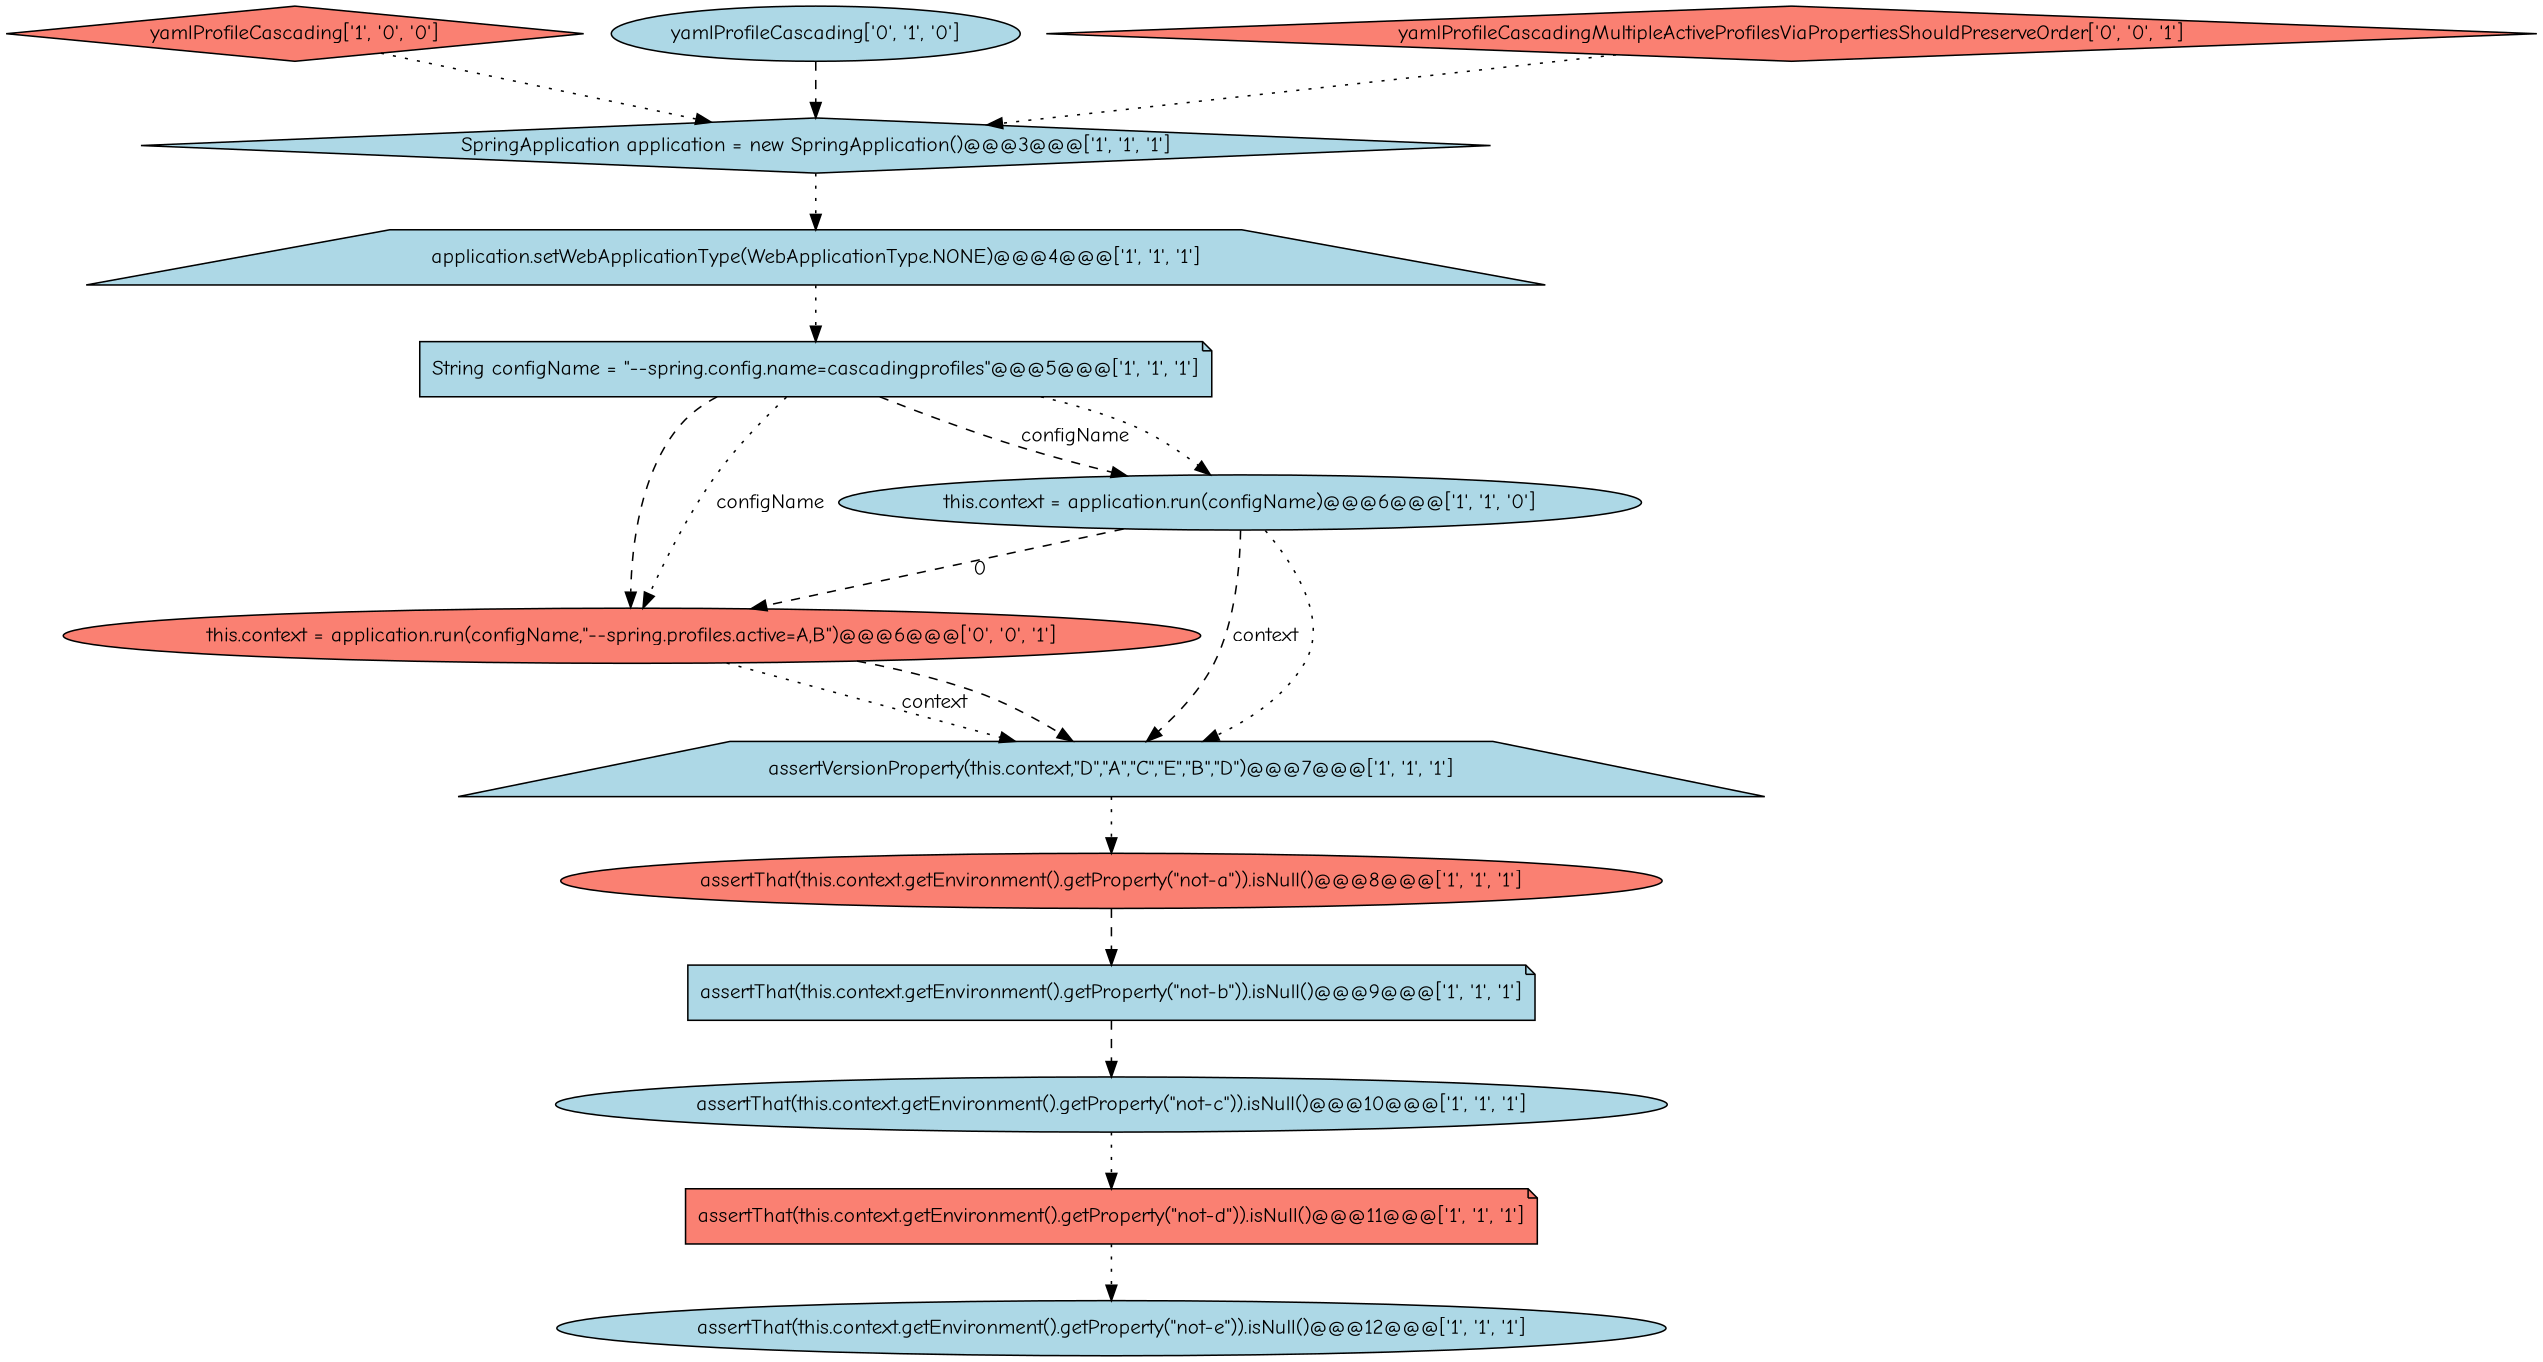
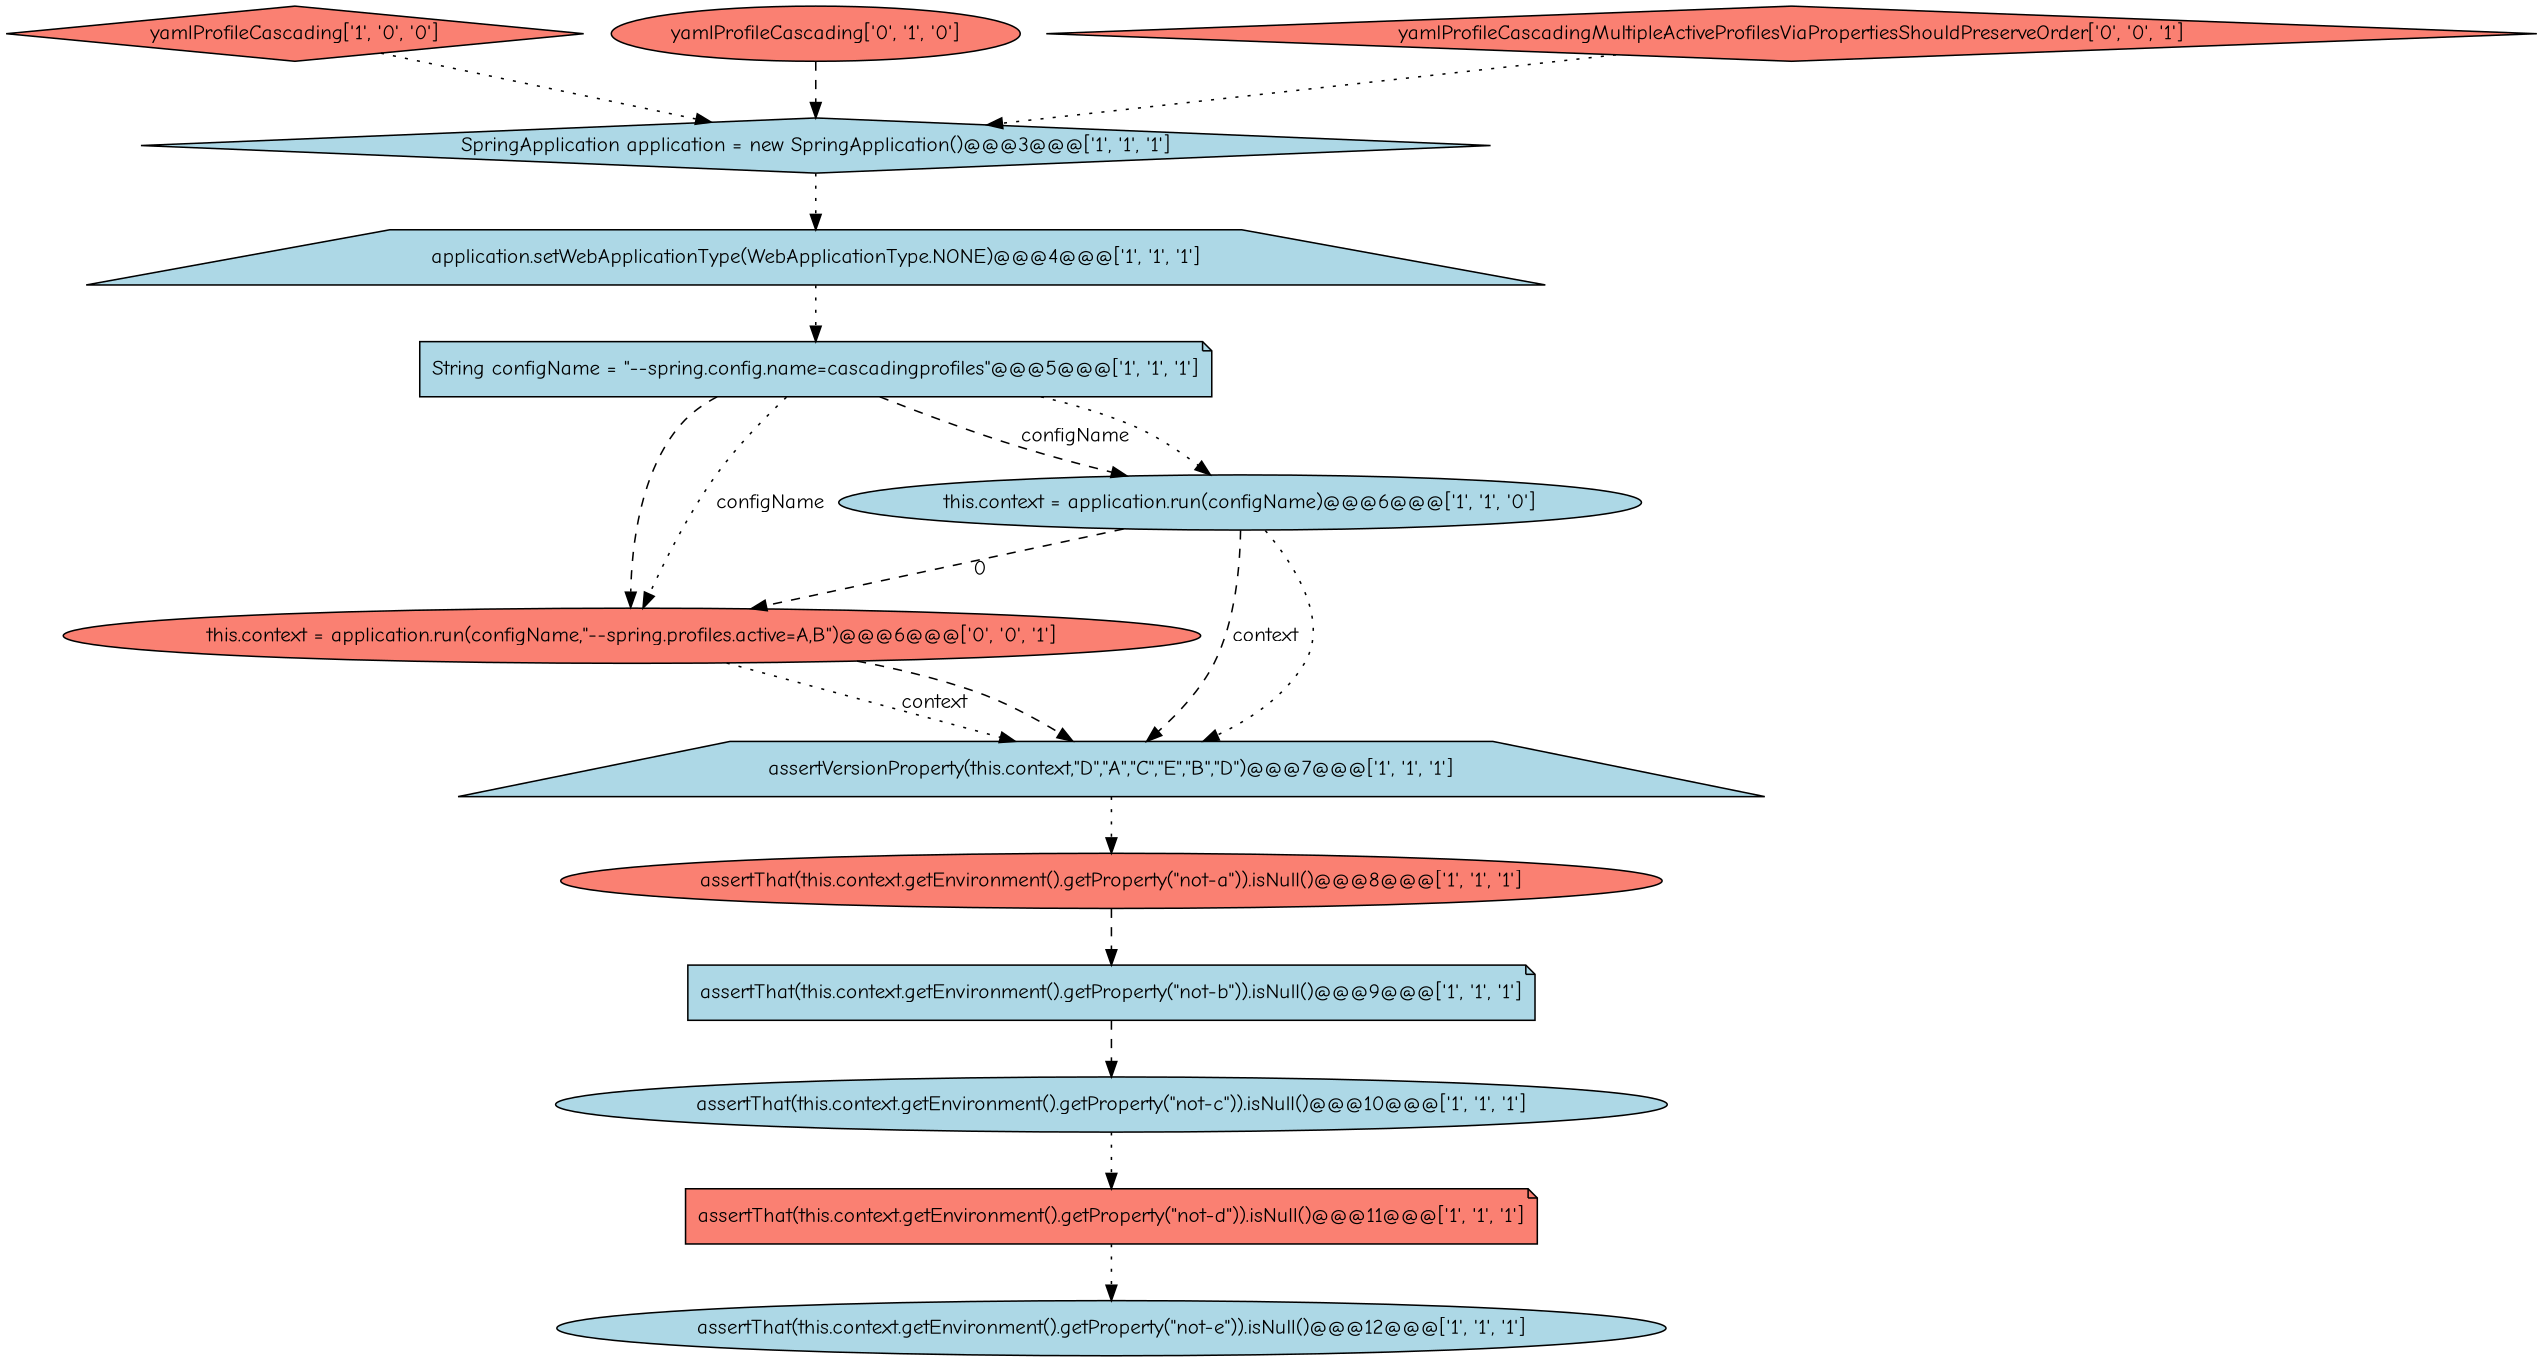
node "yamlProfileCascading['0', '1', '0']": fillcolor lightblue -> salmon
